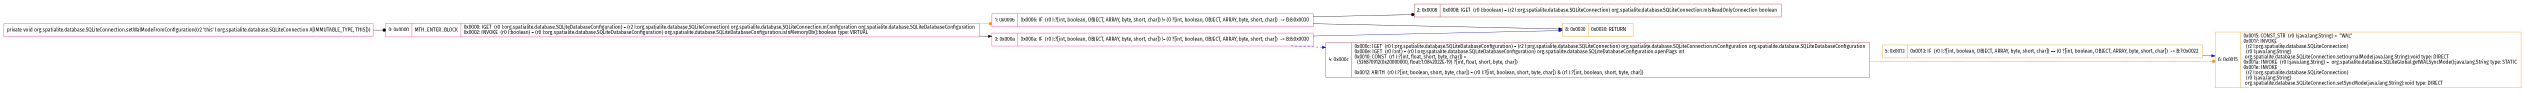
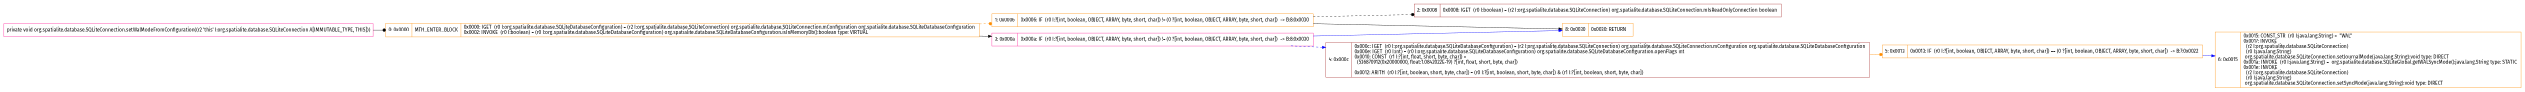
edge "1: 0x0006" -> "2: 0x0008": style solid -> dashed
node "1: 0x0006": color deeppink -> darkorange
edge "0: 0x0000" -> "1: 0x0006": style solid -> dashed
node "0: 0x0000": color deeppink -> darkorange
edge "4: 0x000c" -> "6: 0x0015": now "4: 0x000c" -> "5: 0x0013"
